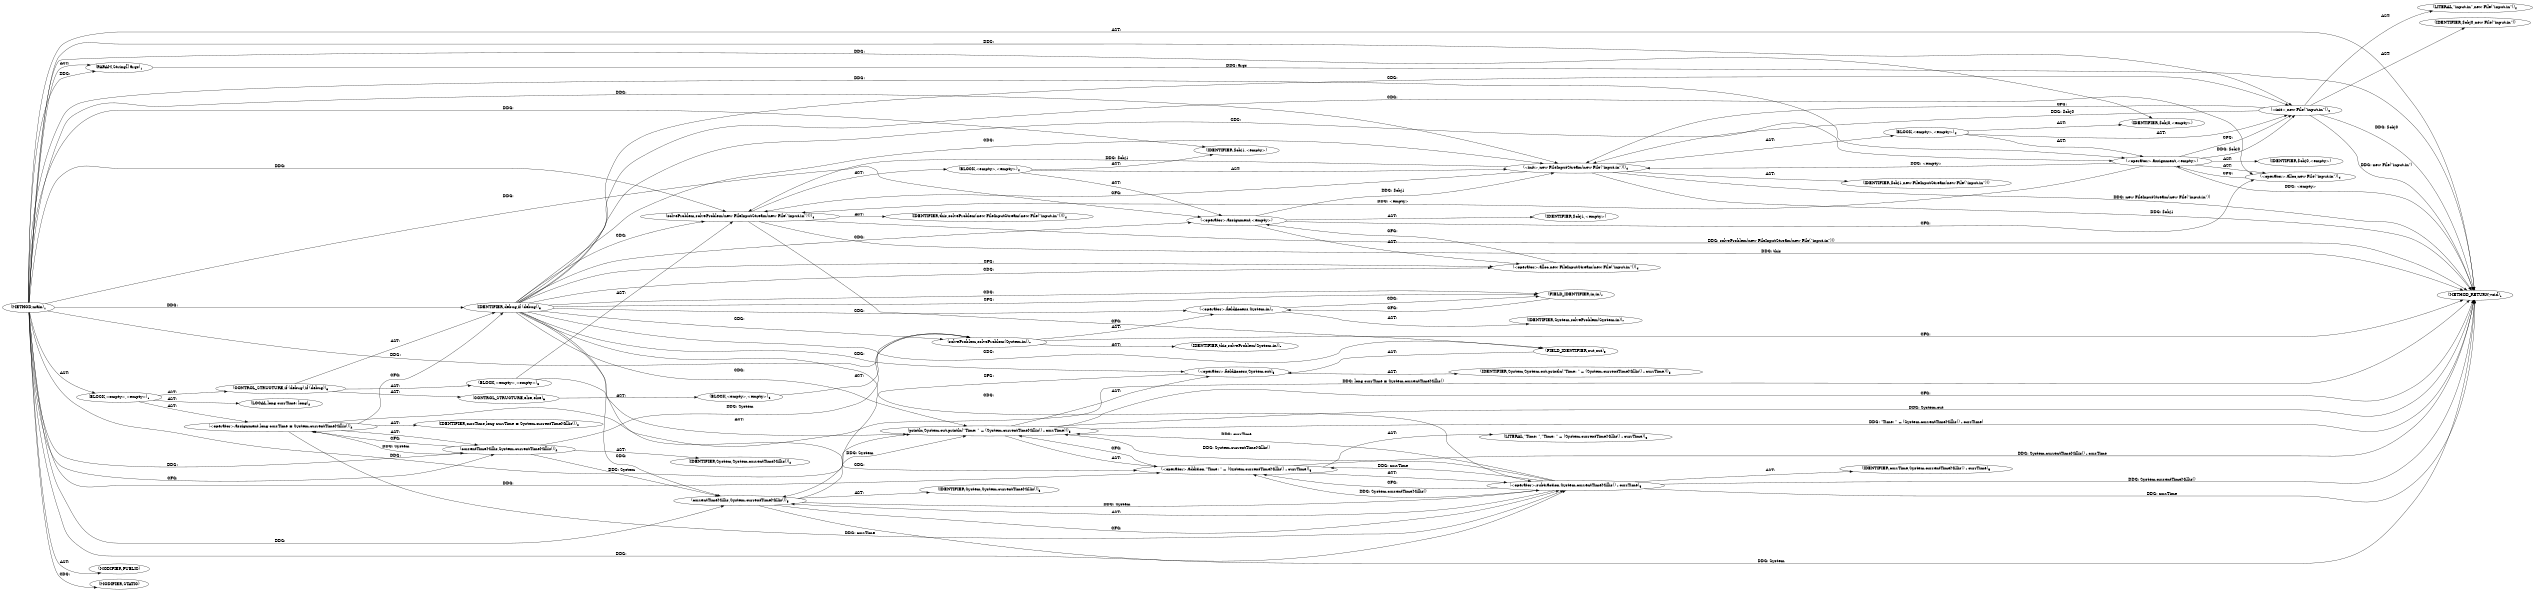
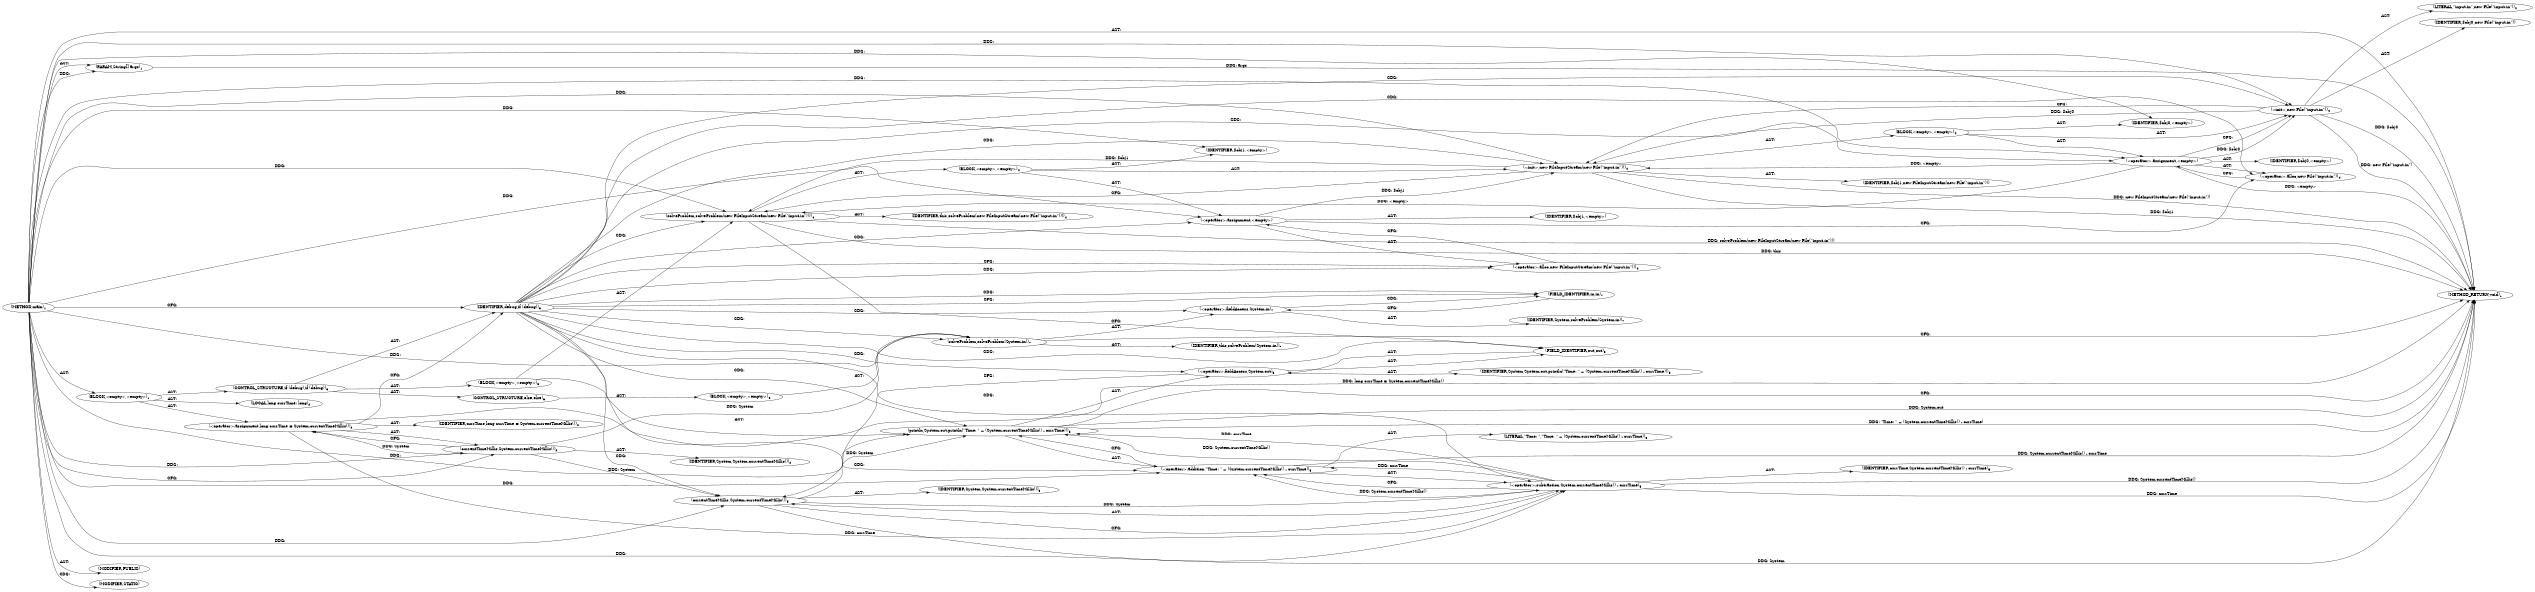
edge "(METHOD,main)" -> "(IDENTIFIER,debug,if (debug))": label "DDG: " -> "CFG: "
edge "(<operator>.fieldAccess,System.out)" -> "(FIELD_IDENTIFIER,out,out)": added, label "AST:"
